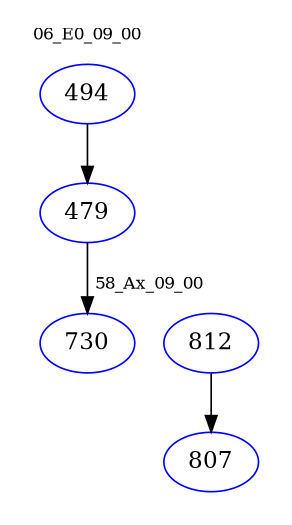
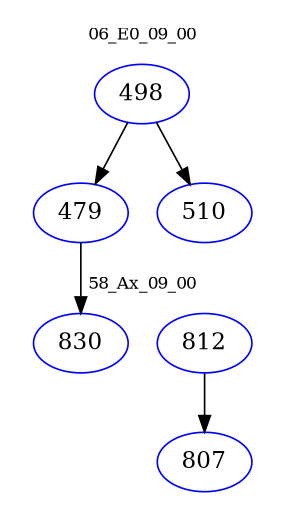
node "494": label "494" -> "498"
node "510": added
node "730": label "730" -> "830"
